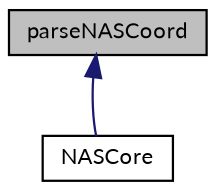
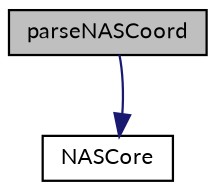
edge "NASCore" -> "parseNASCoord": reversed
